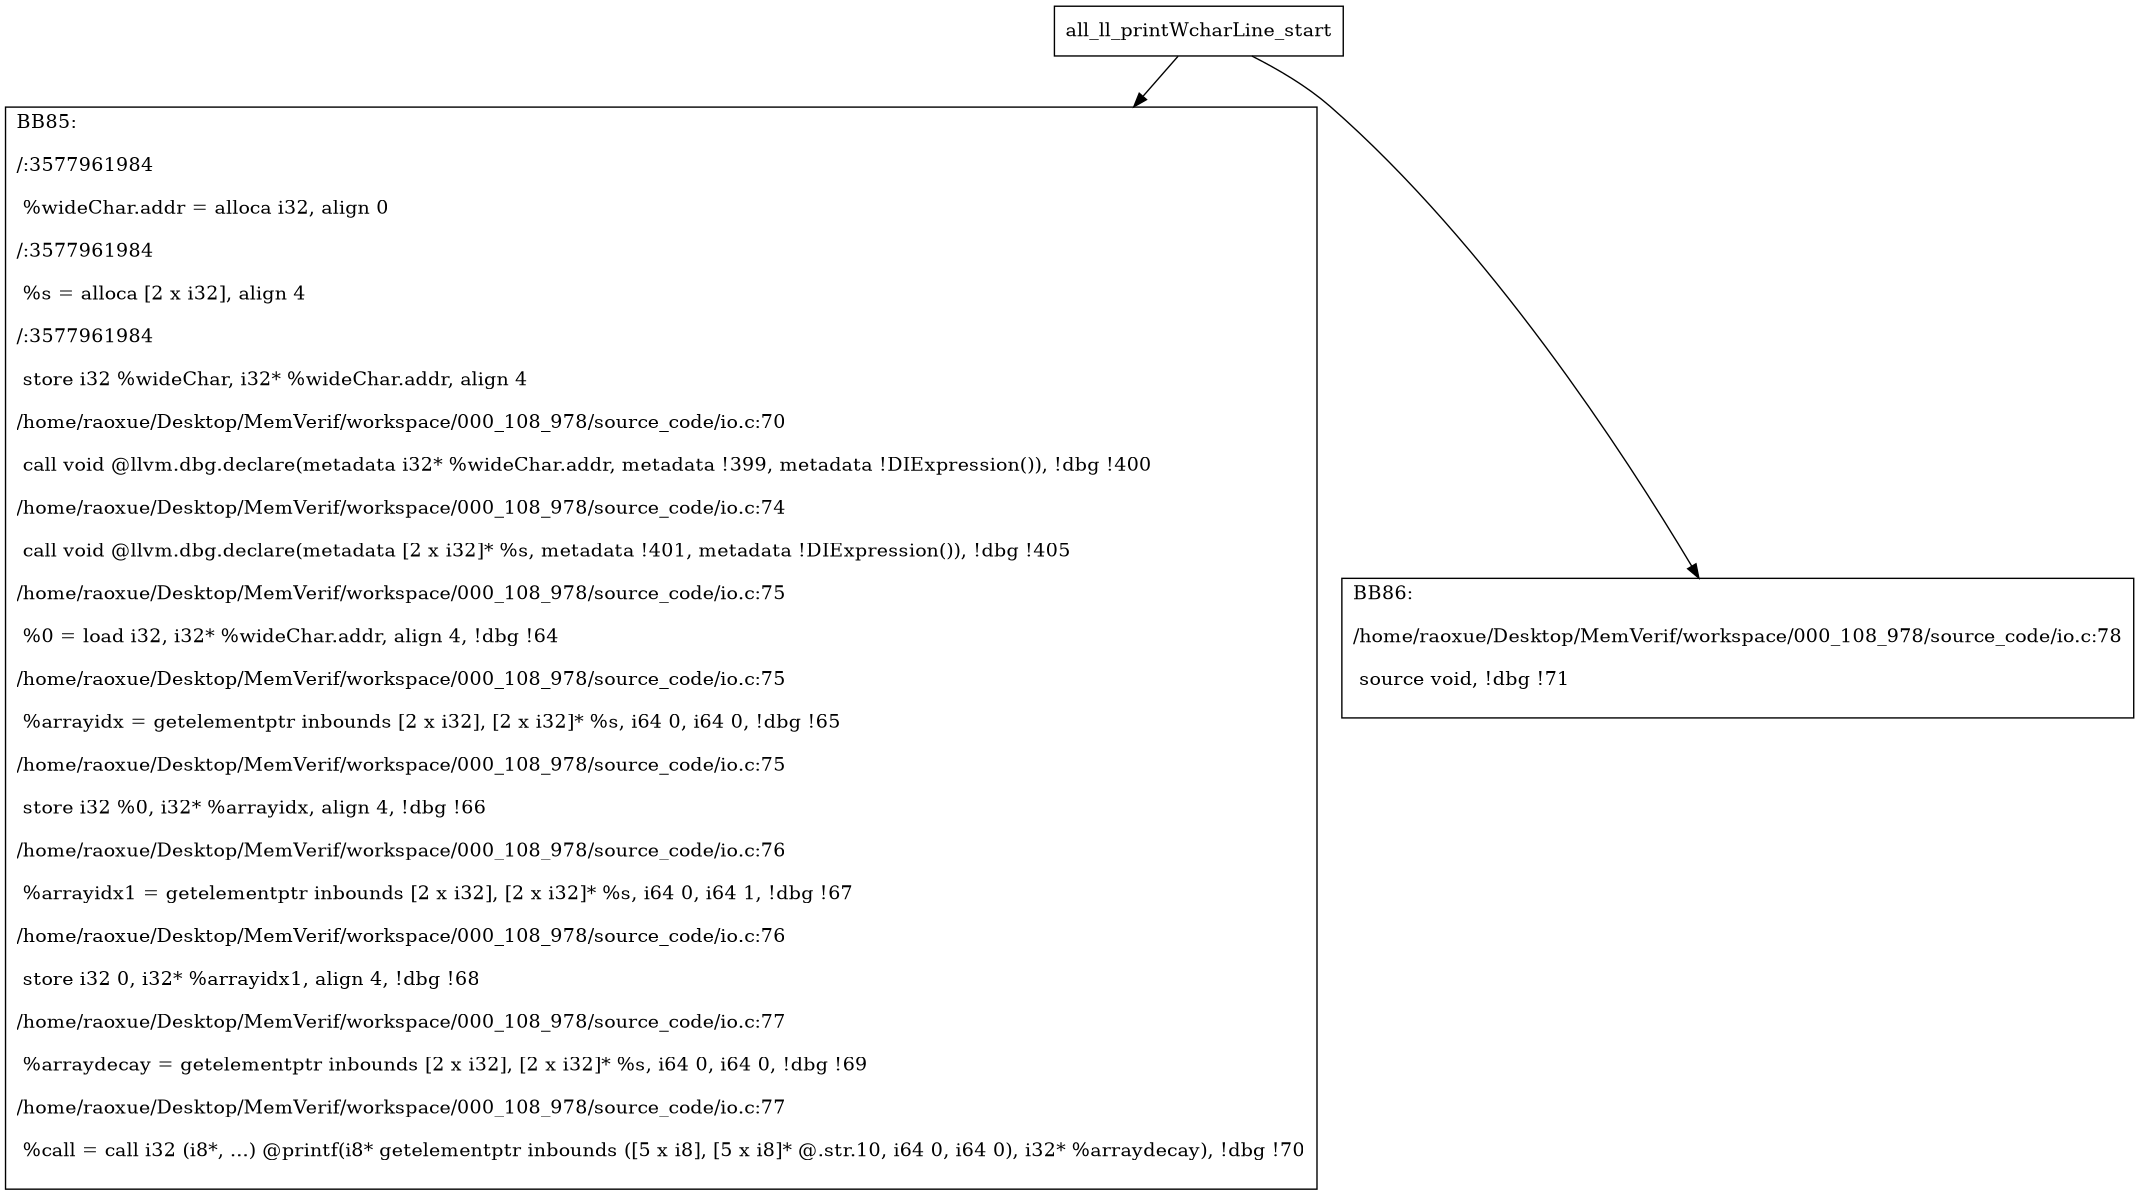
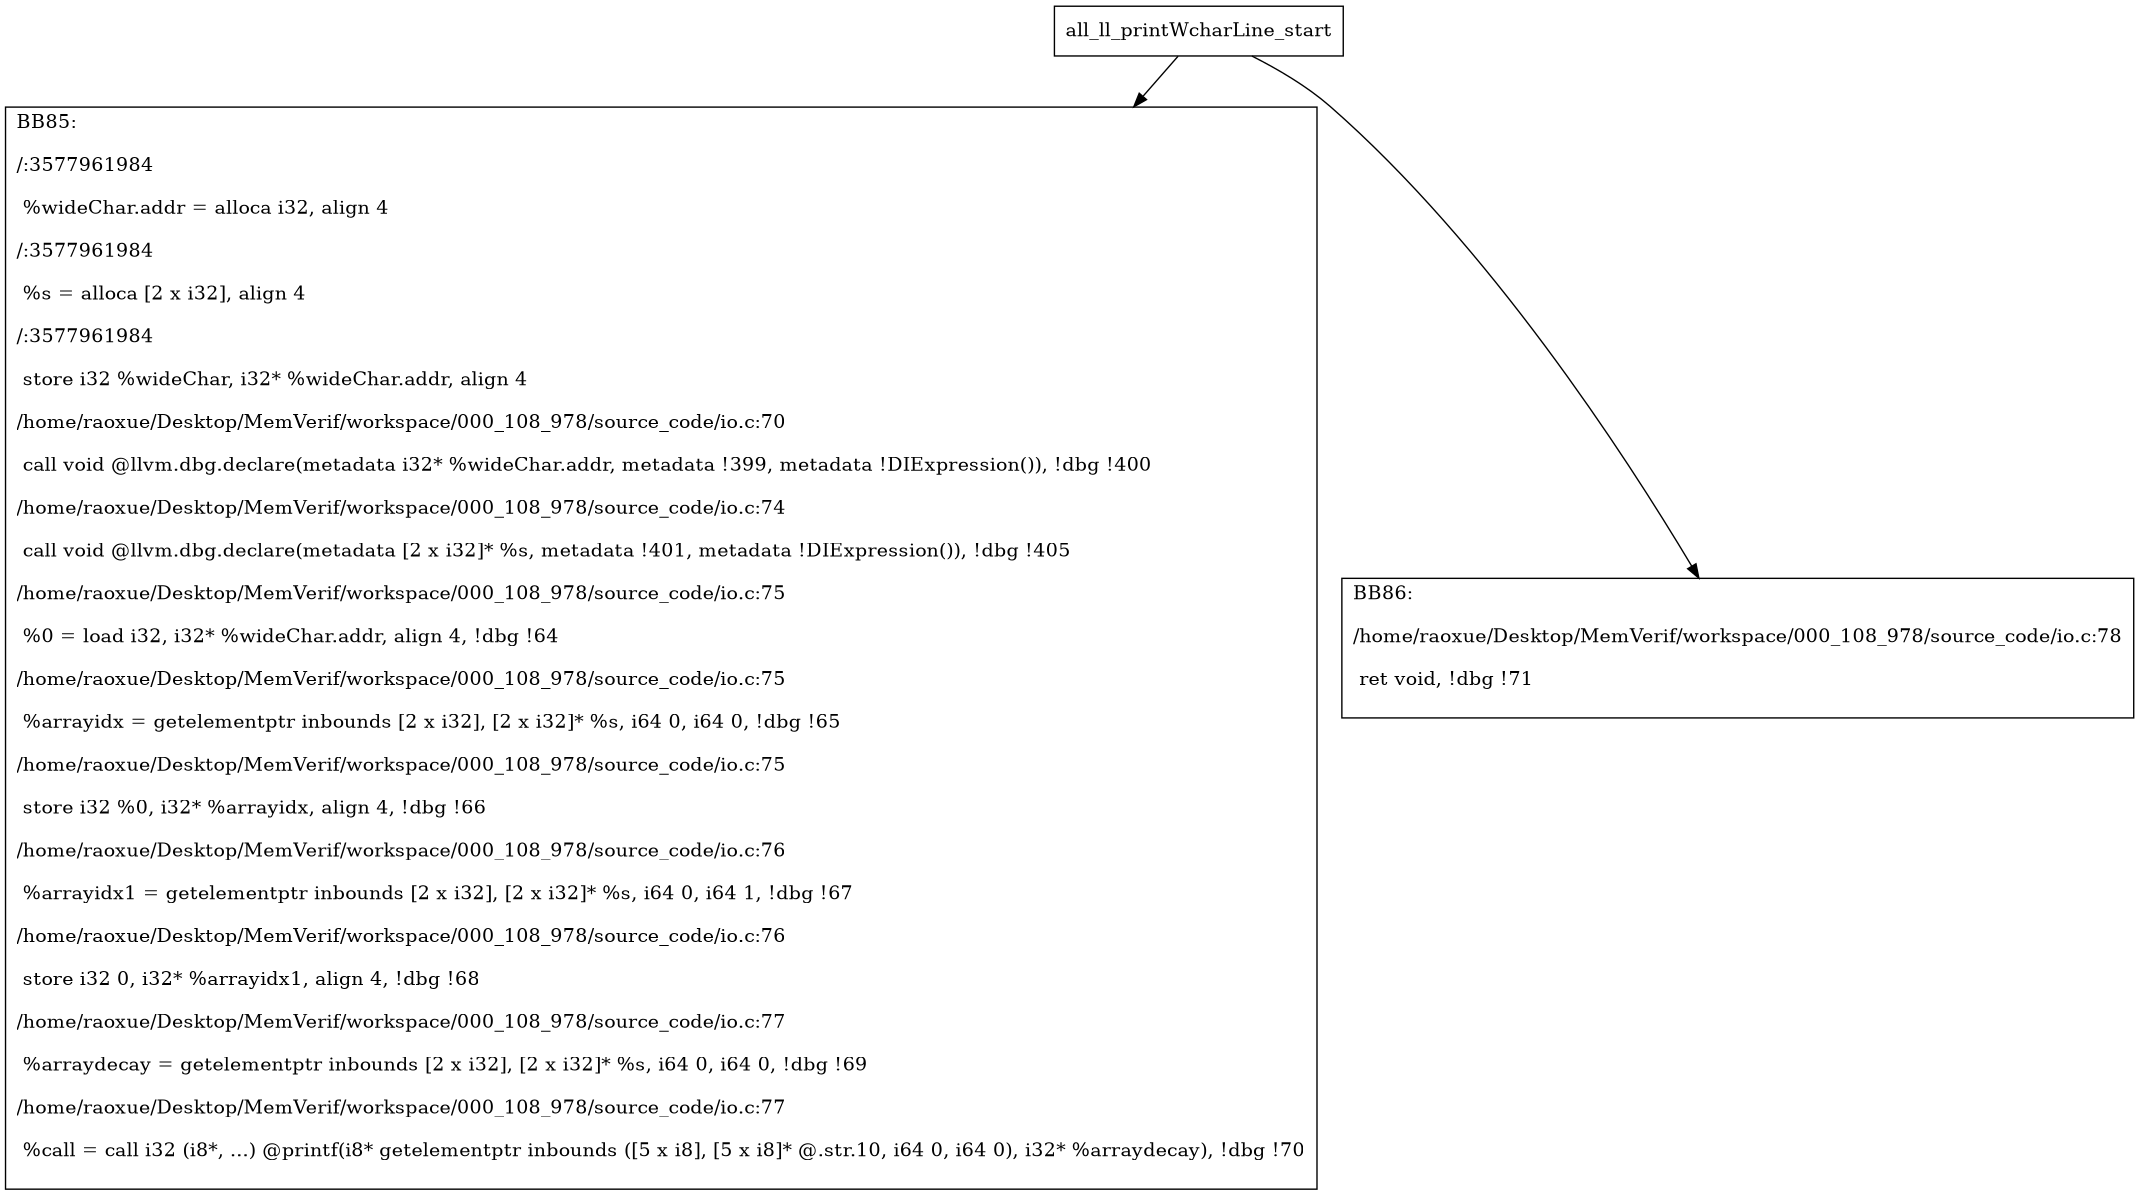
node "BB85:": text "%wideChar.addr = alloca i32, align 0" -> "%wideChar.addr = alloca i32, align 4"
node "BB86:": text "source void, !dbg !71" -> "ret void, !dbg !71"
